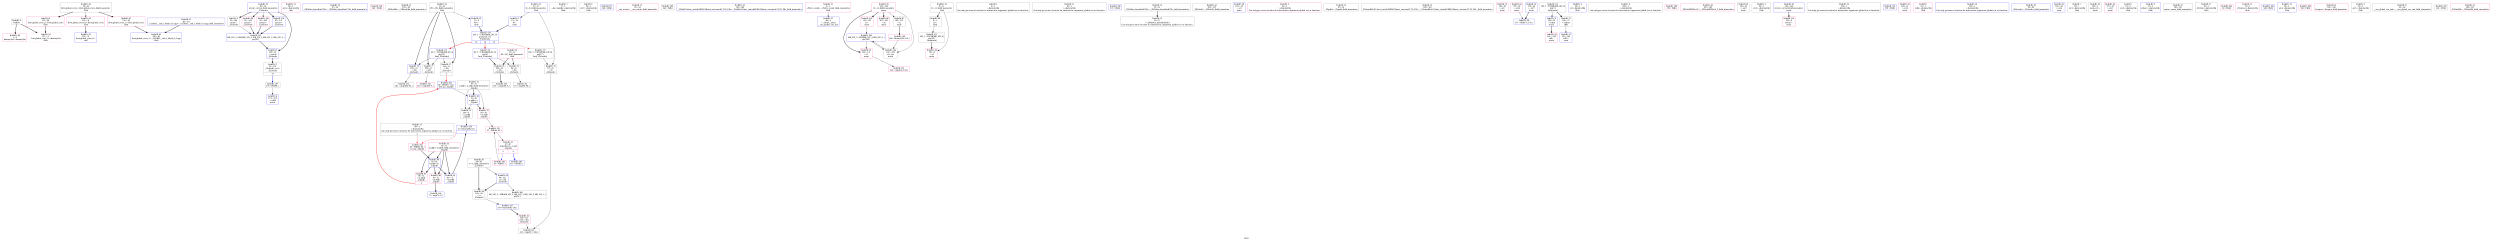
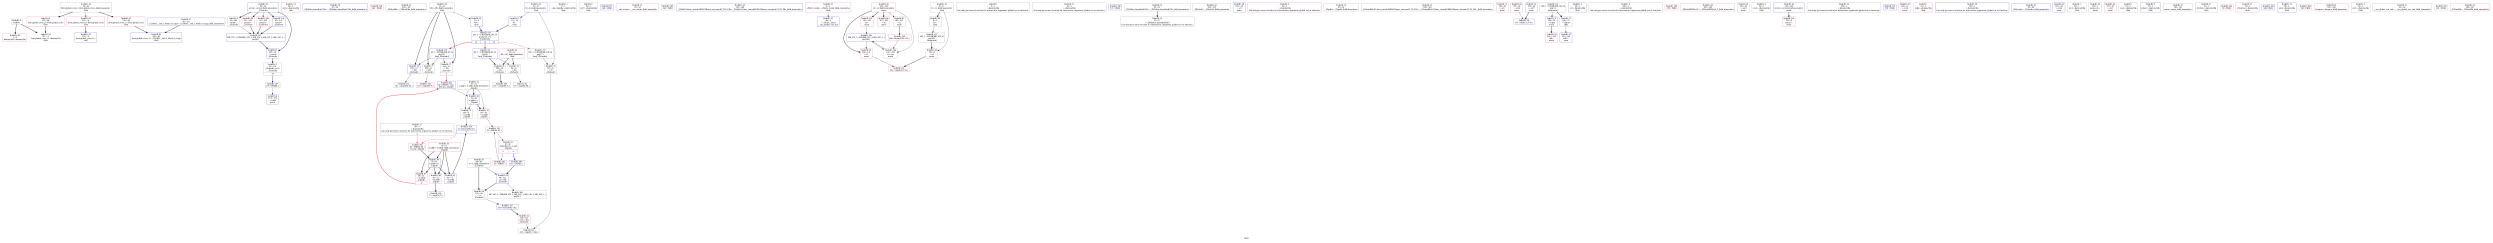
edge "NodeID: 69" -> "NodeID: 160": added
edge "NodeID: 203" -> "NodeID: 99": added
